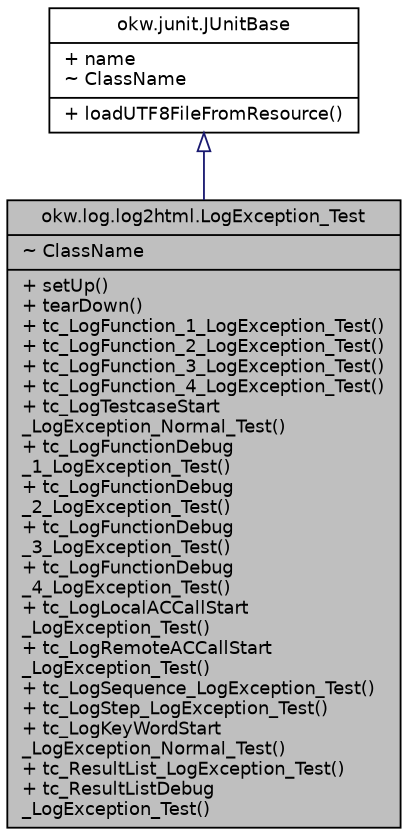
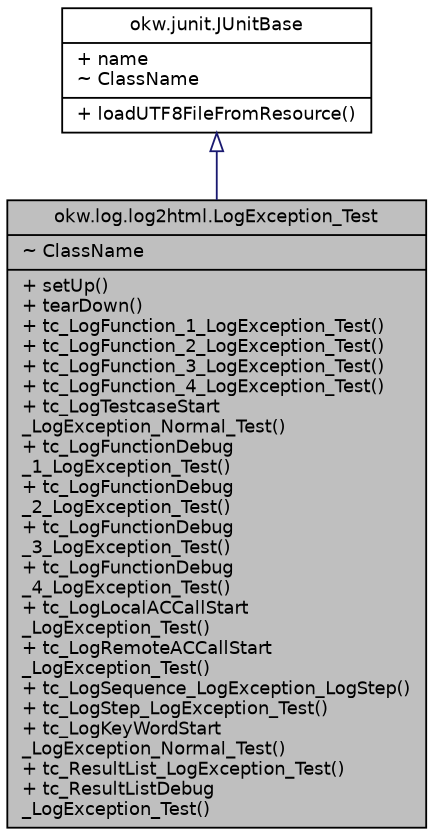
node "okw.log.log2html.LogException_Test": text "+ tc_LogSequence_LogException_Test()" -> "+ tc_LogSequence_LogException_LogStep()"
